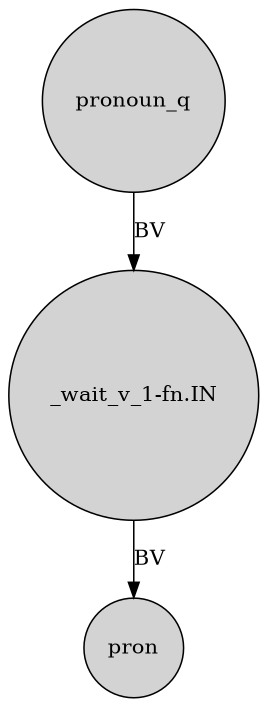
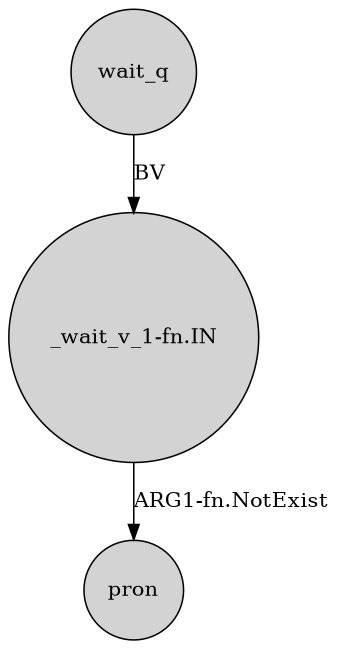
node "pronoun_q": label "pronoun_q" -> "wait_q"
edge "_wait_v_1-fn.IN" -> "pron": label "BV" -> "ARG1-fn.NotExist"
